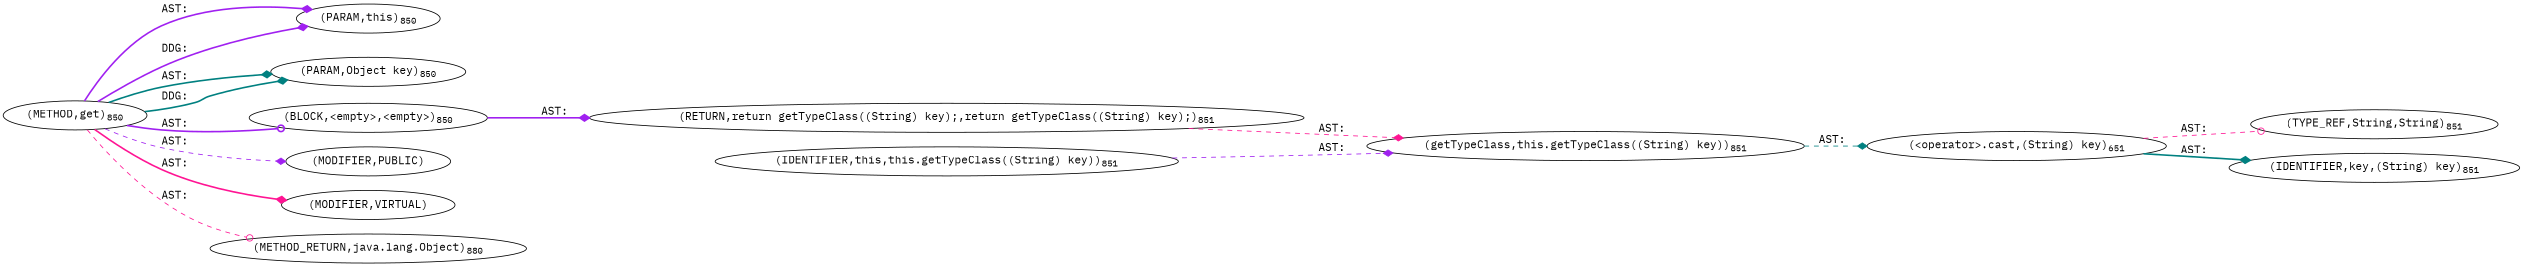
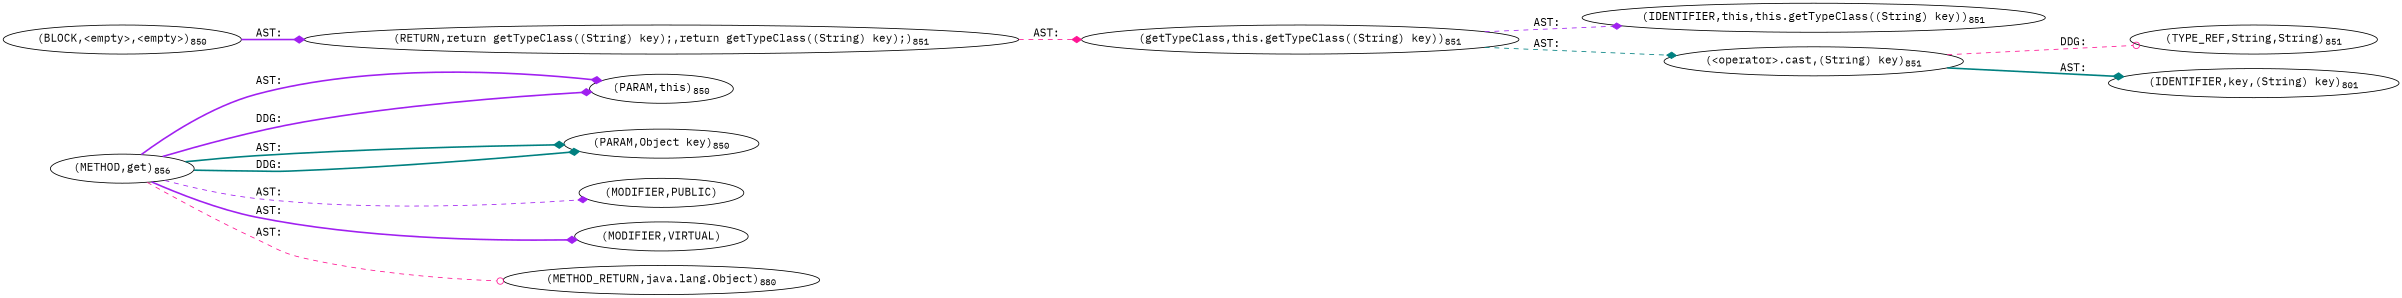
node "(METHOD,get)": text "850" -> "856"
edge "(<operator>.cast,(String) key)" -> "(TYPE_REF,String,String)": label "AST: " -> "DDG: "
edge "(METHOD,get)" -> "(BLOCK,<empty>,<empty>)": removed, label "AST:"
node "(<operator>.cast,(String) key)": text "651" -> "851"
edge "(IDENTIFIER,this,this.getTypeClass((String) key))" -> "(getTypeClass,this.getTypeClass((String) key))": reversed
node "(IDENTIFIER,key,(String) key)": text "851" -> "801"
edge "(METHOD,get)" -> "(MODIFIER,VIRTUAL)": color deeppink -> purple
